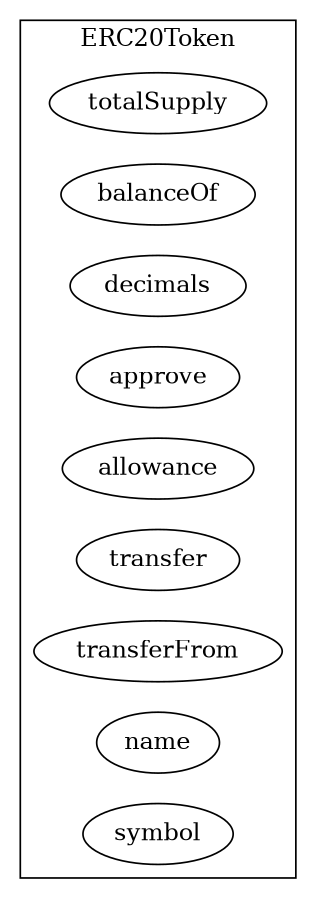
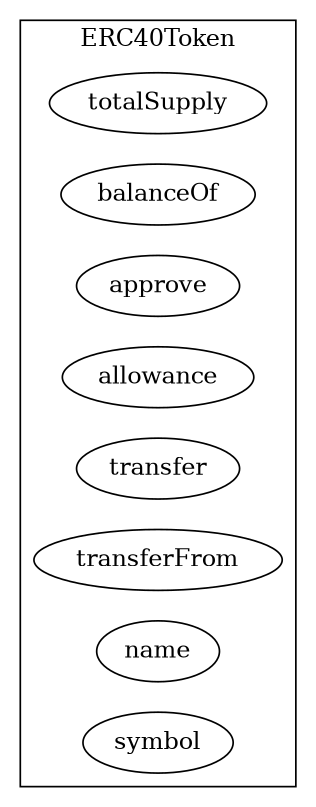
cluster "ERC20Token": label "ERC20Token" -> "ERC40Token"
node "decimals": removed
